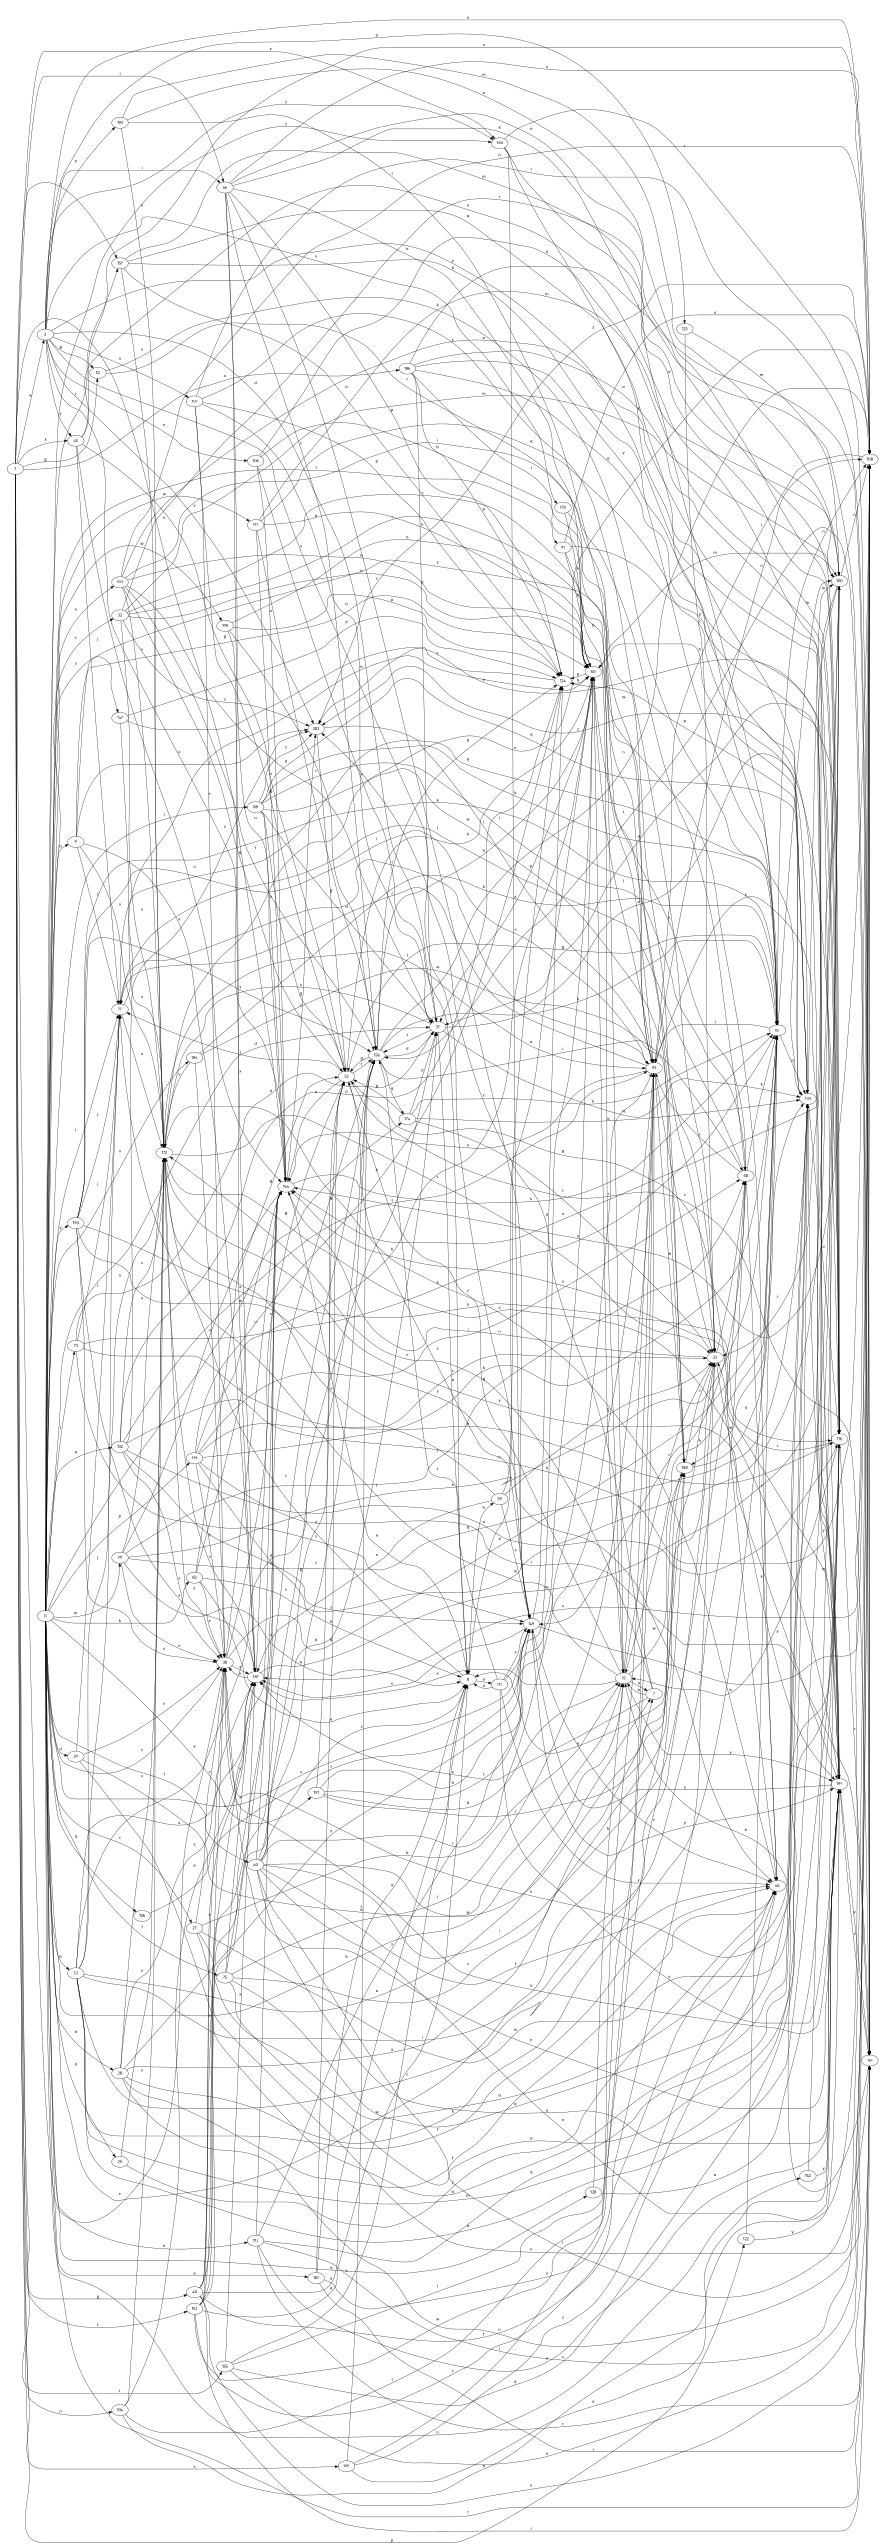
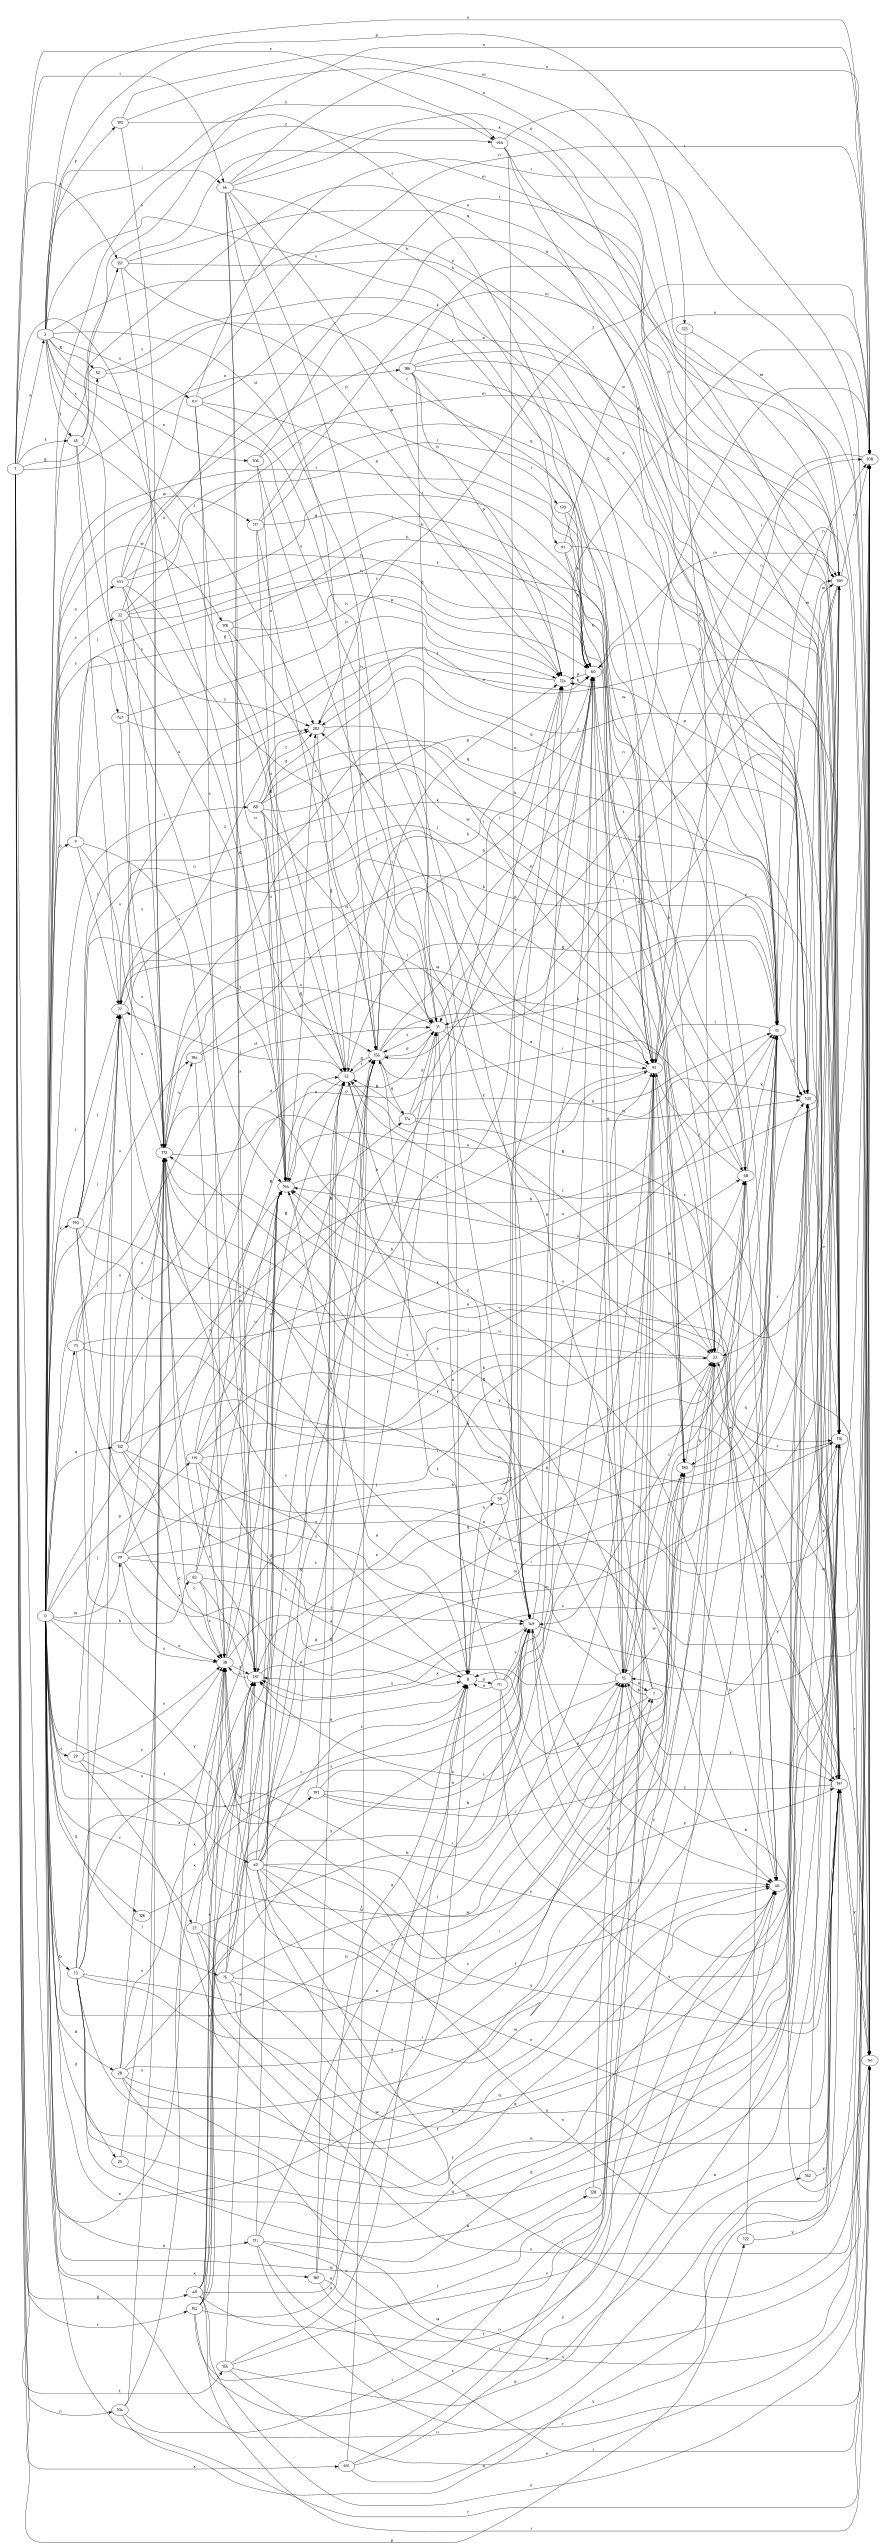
edge "103" -> "156": removed, label "t"
edge "184" -> "172": reversed
